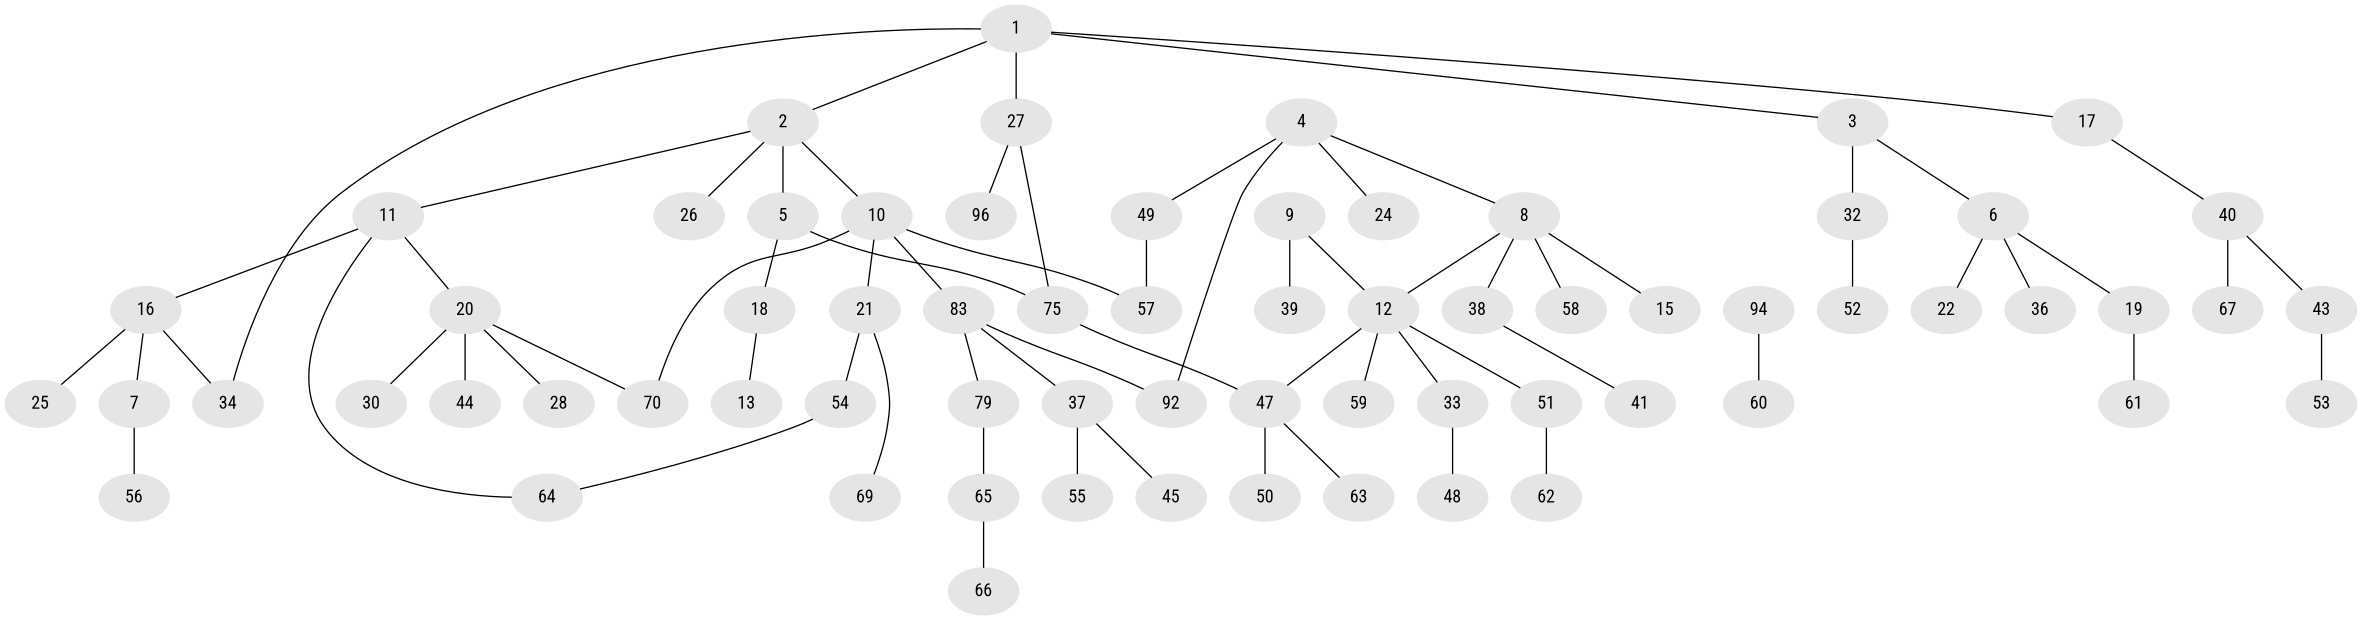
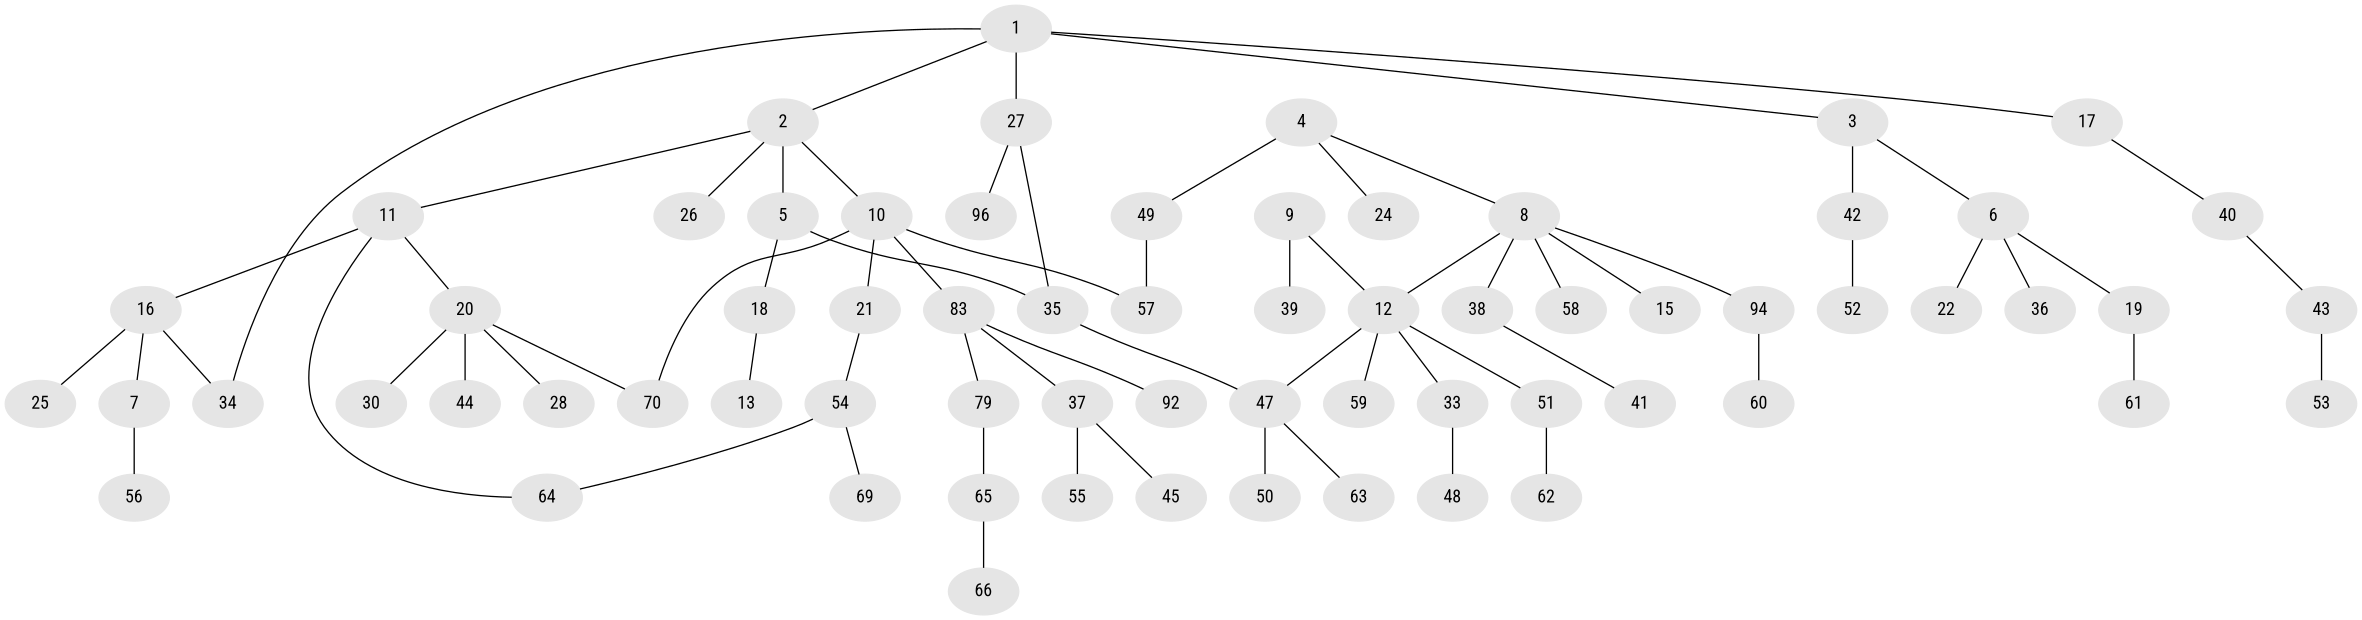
node "32": label "32" -> "42"
edge "4" -- "92": removed
edge "8" -- "94": added
node "75": label "75" -> "35"
node "67": removed
edge "21" -- "69": now "54" -- "69"
